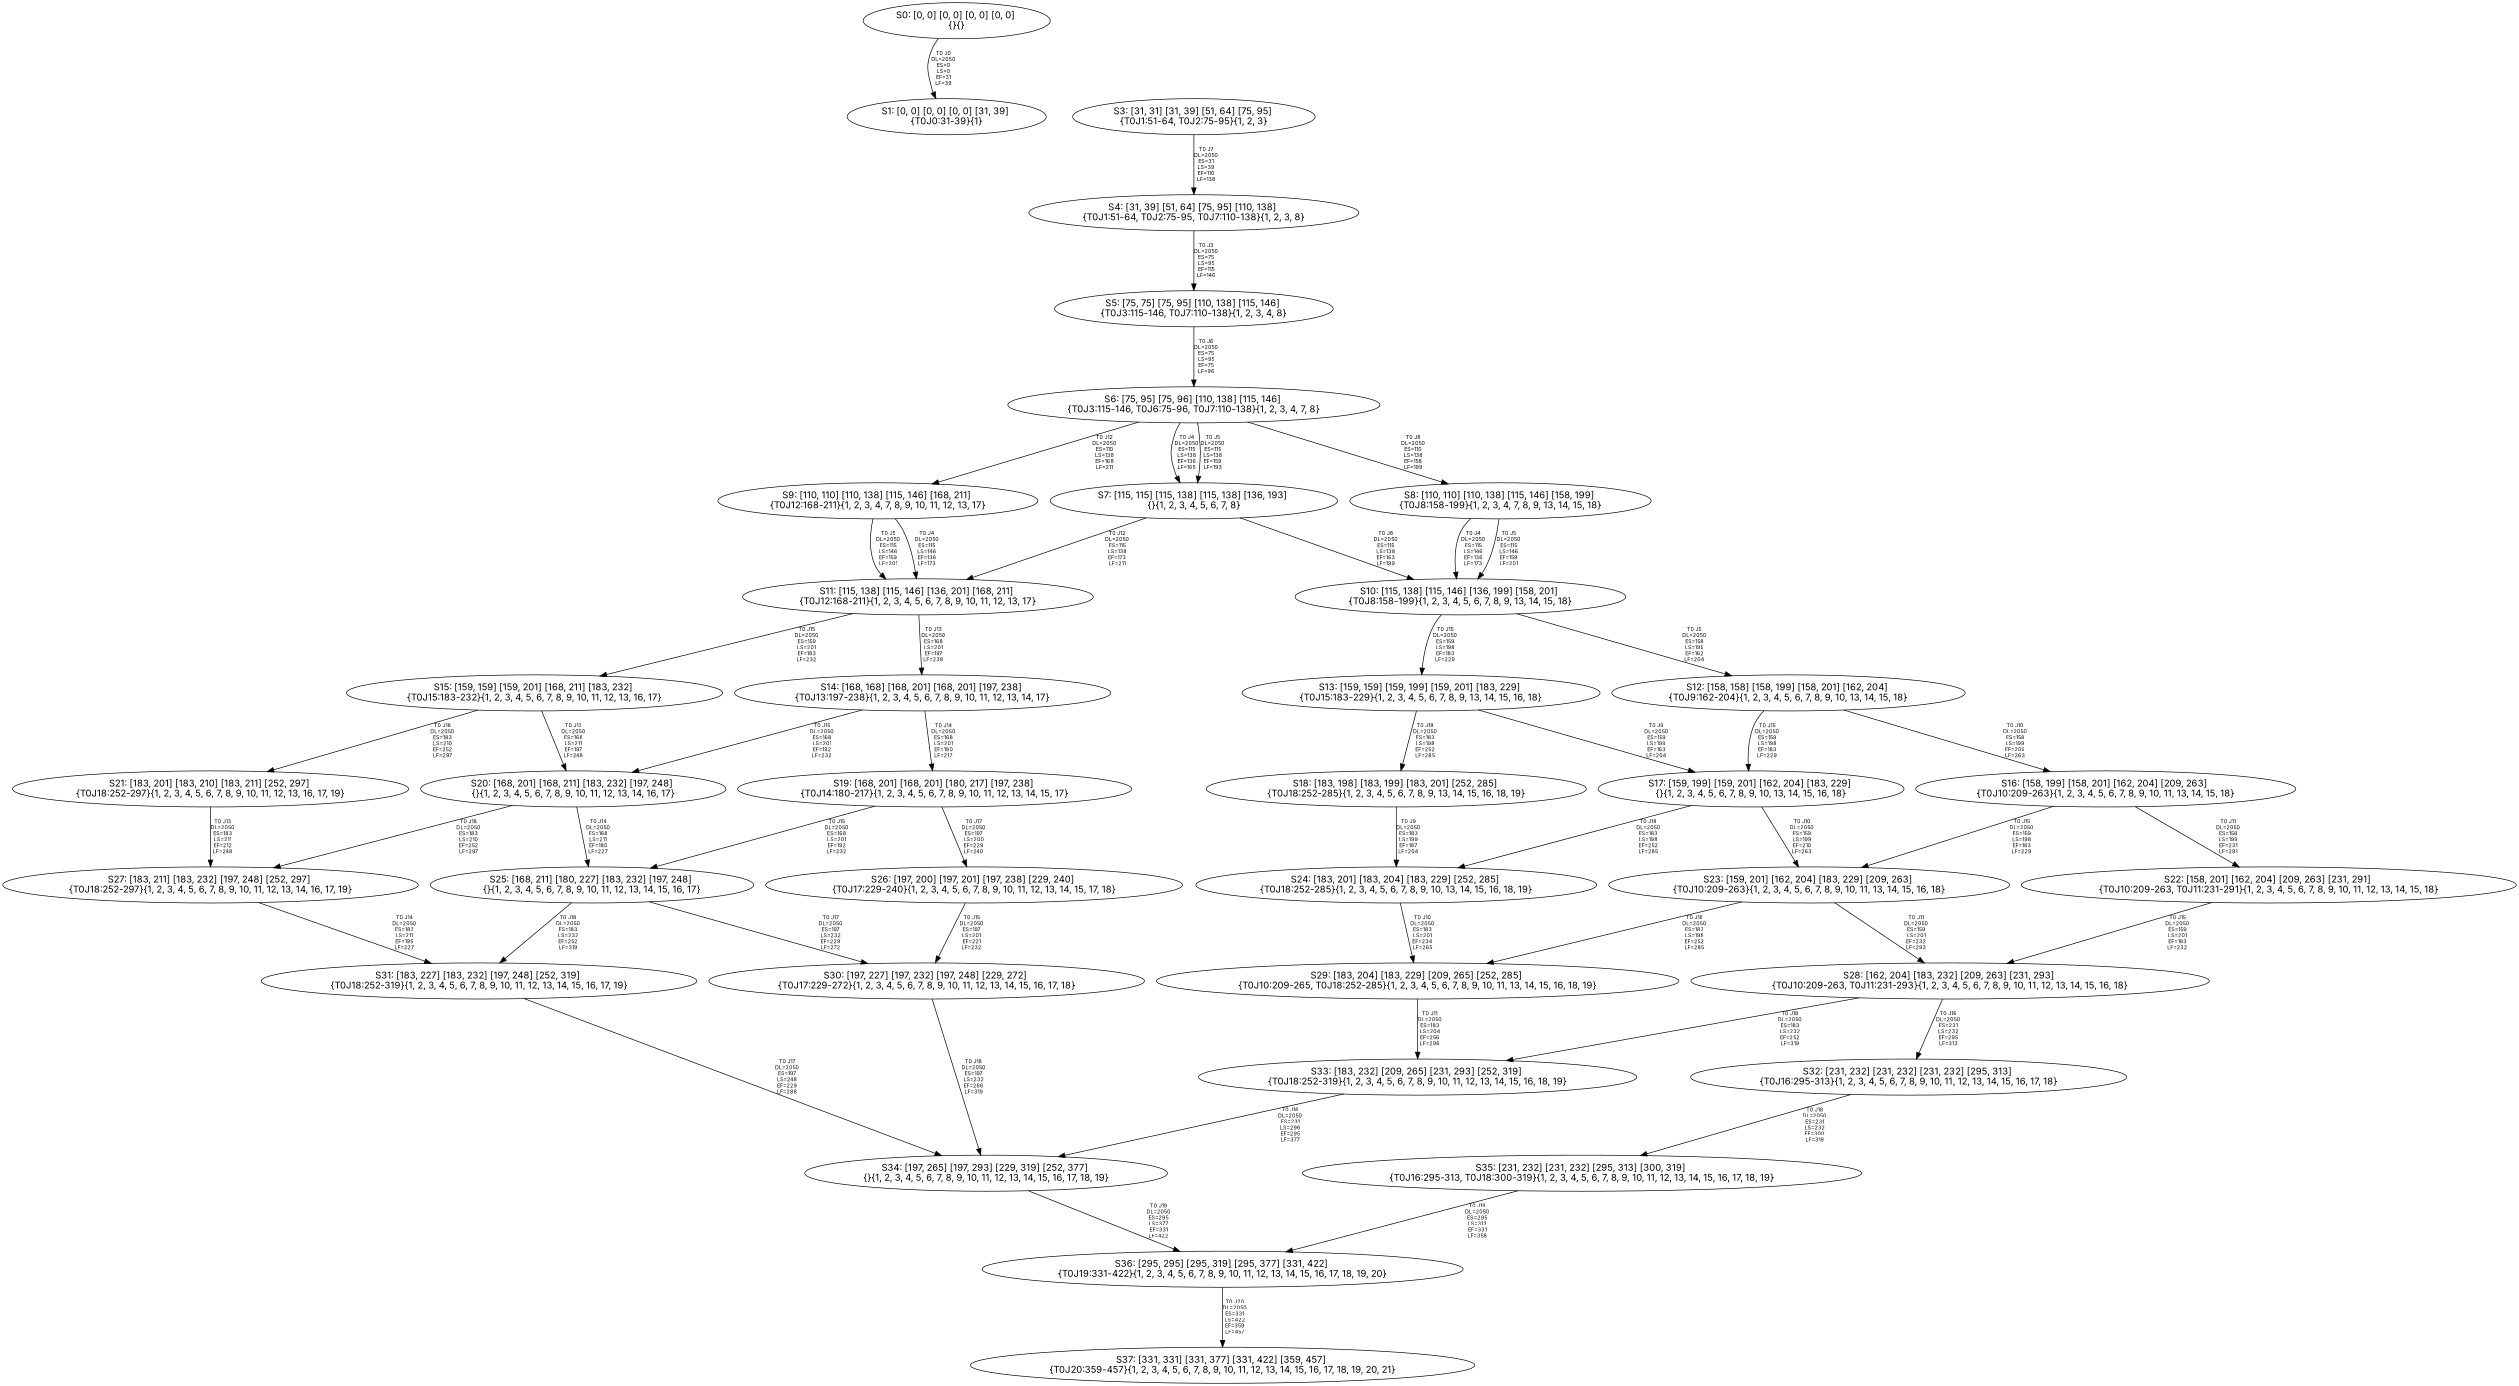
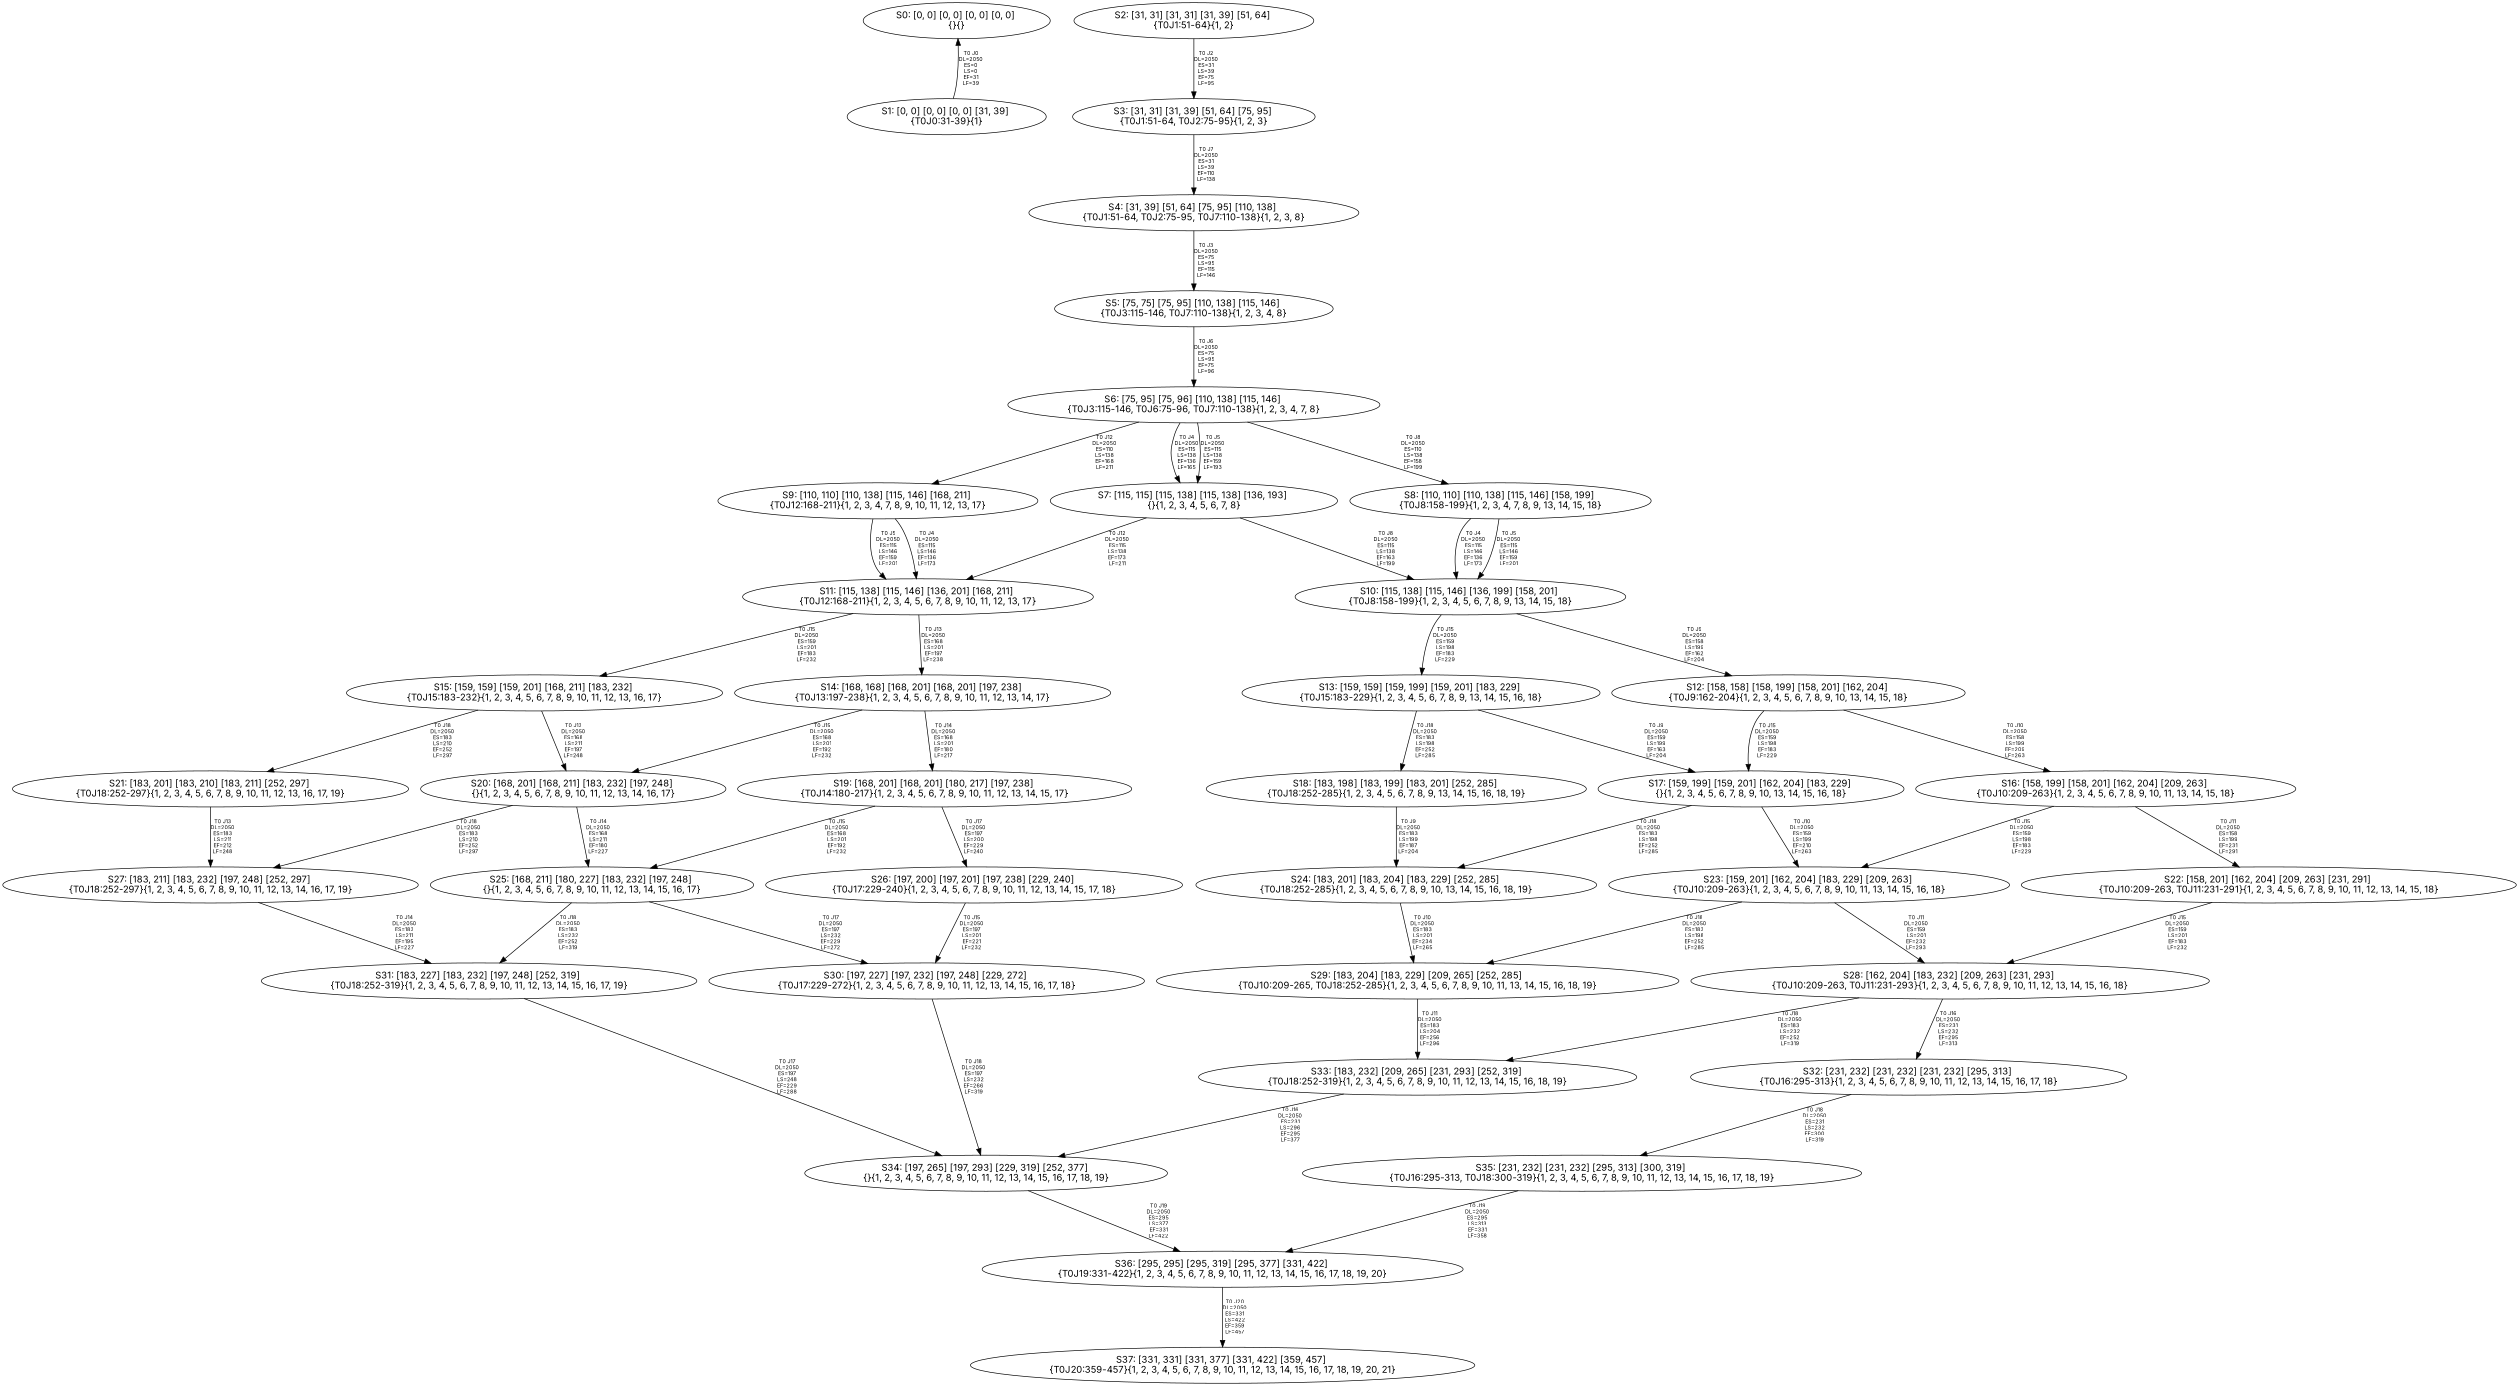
node "S2: [31, 31] [31, 31] [31, 39] [51, 64] {T0J1:51-64}{1, 2}": added
edge "S0: [0, 0] [0, 0] [0, 0] [0, 0] {}{}" -> "S1: [0, 0] [0, 0] [0, 0] [31, 39] {T0J0:31-39}{1}": reversed
